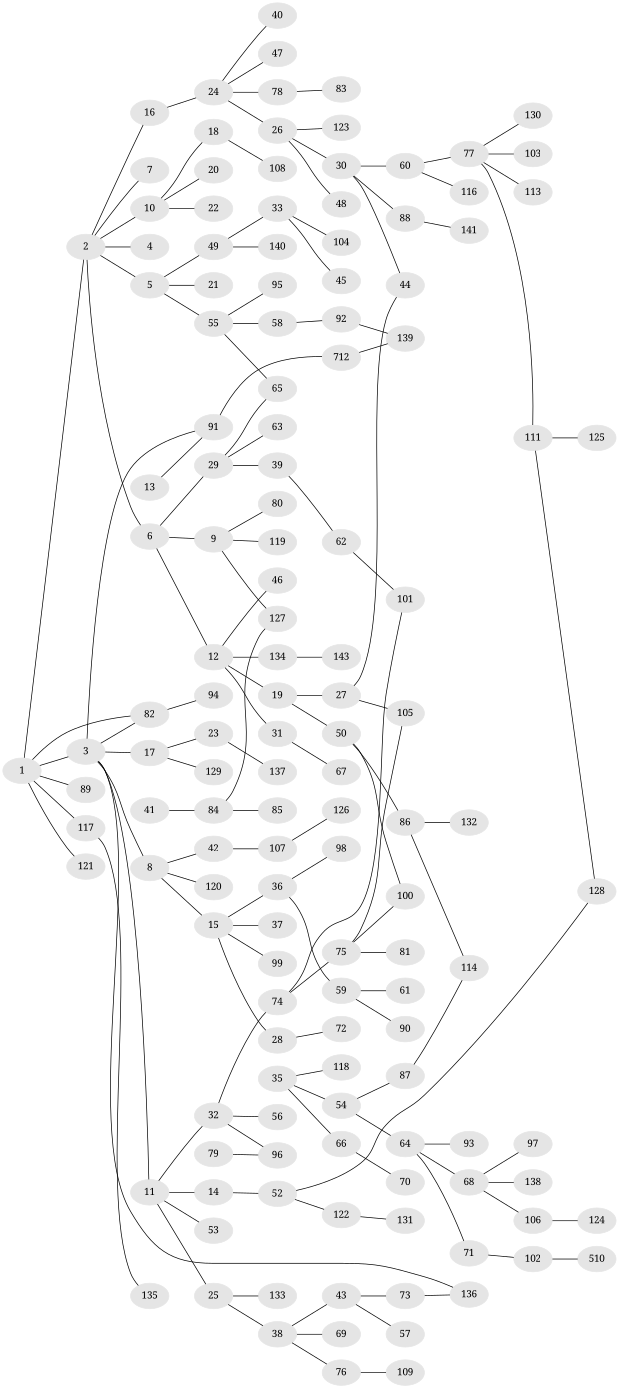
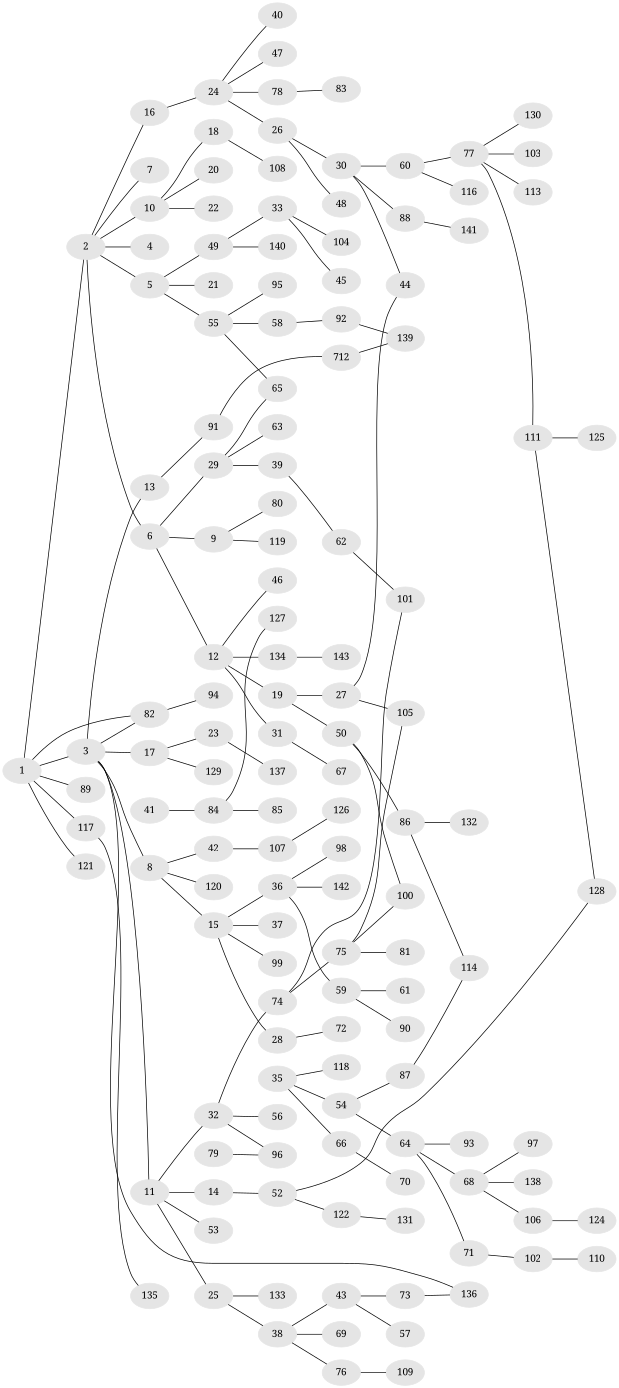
node "123": removed
edge "91" -- "3": now "13" -- "3"
edge "9" -- "127": removed
node "142": added
node "510": label "510" -> "110"
